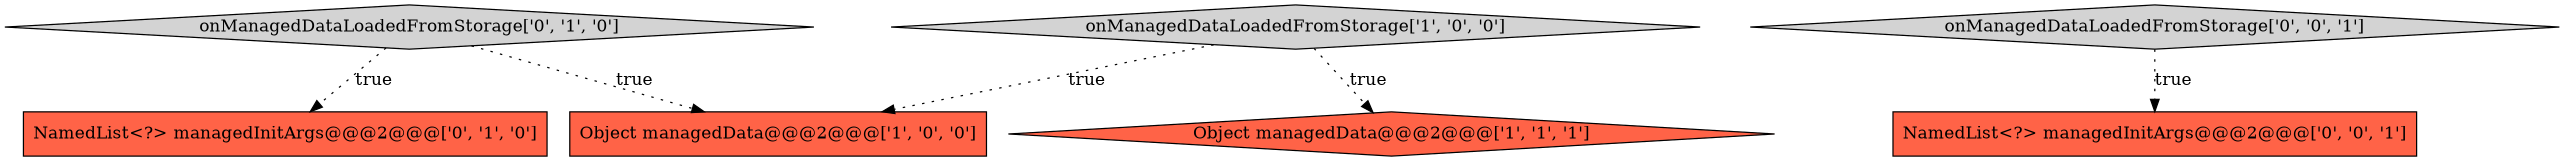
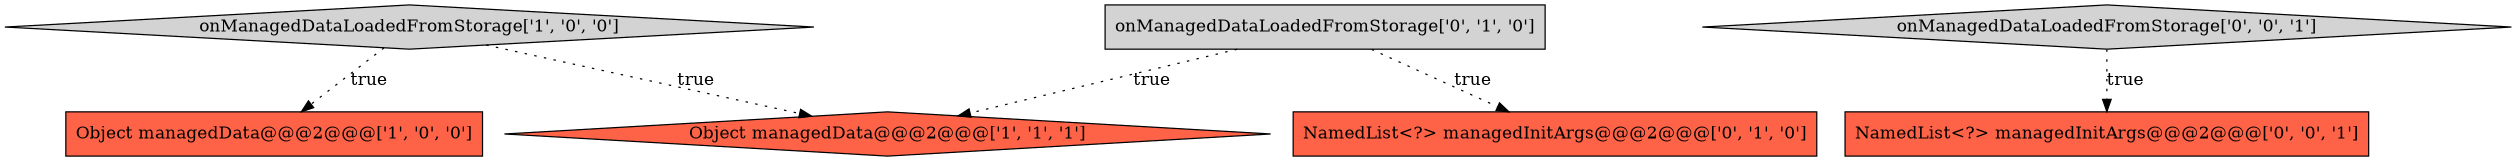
node "onManagedDataLoadedFromStorage['0', '1', '0']": shape diamond -> box
edge "onManagedDataLoadedFromStorage['0', '1', '0']" -> "Object managedData@@@2@@@['1', '0', '0']": now "onManagedDataLoadedFromStorage['0', '1', '0']" -> "Object managedData@@@2@@@['1', '1', '1']"
